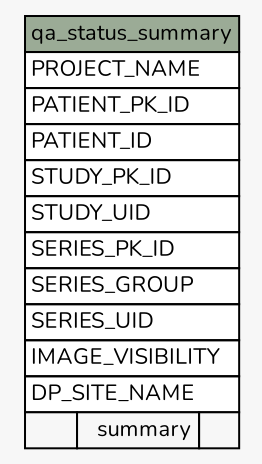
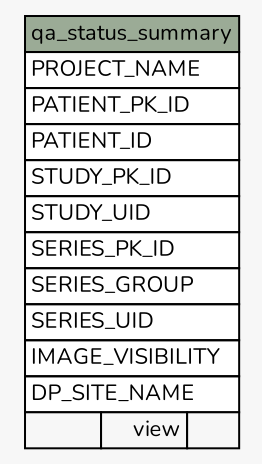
node "qa_status_summary": text "summary" -> "view"
